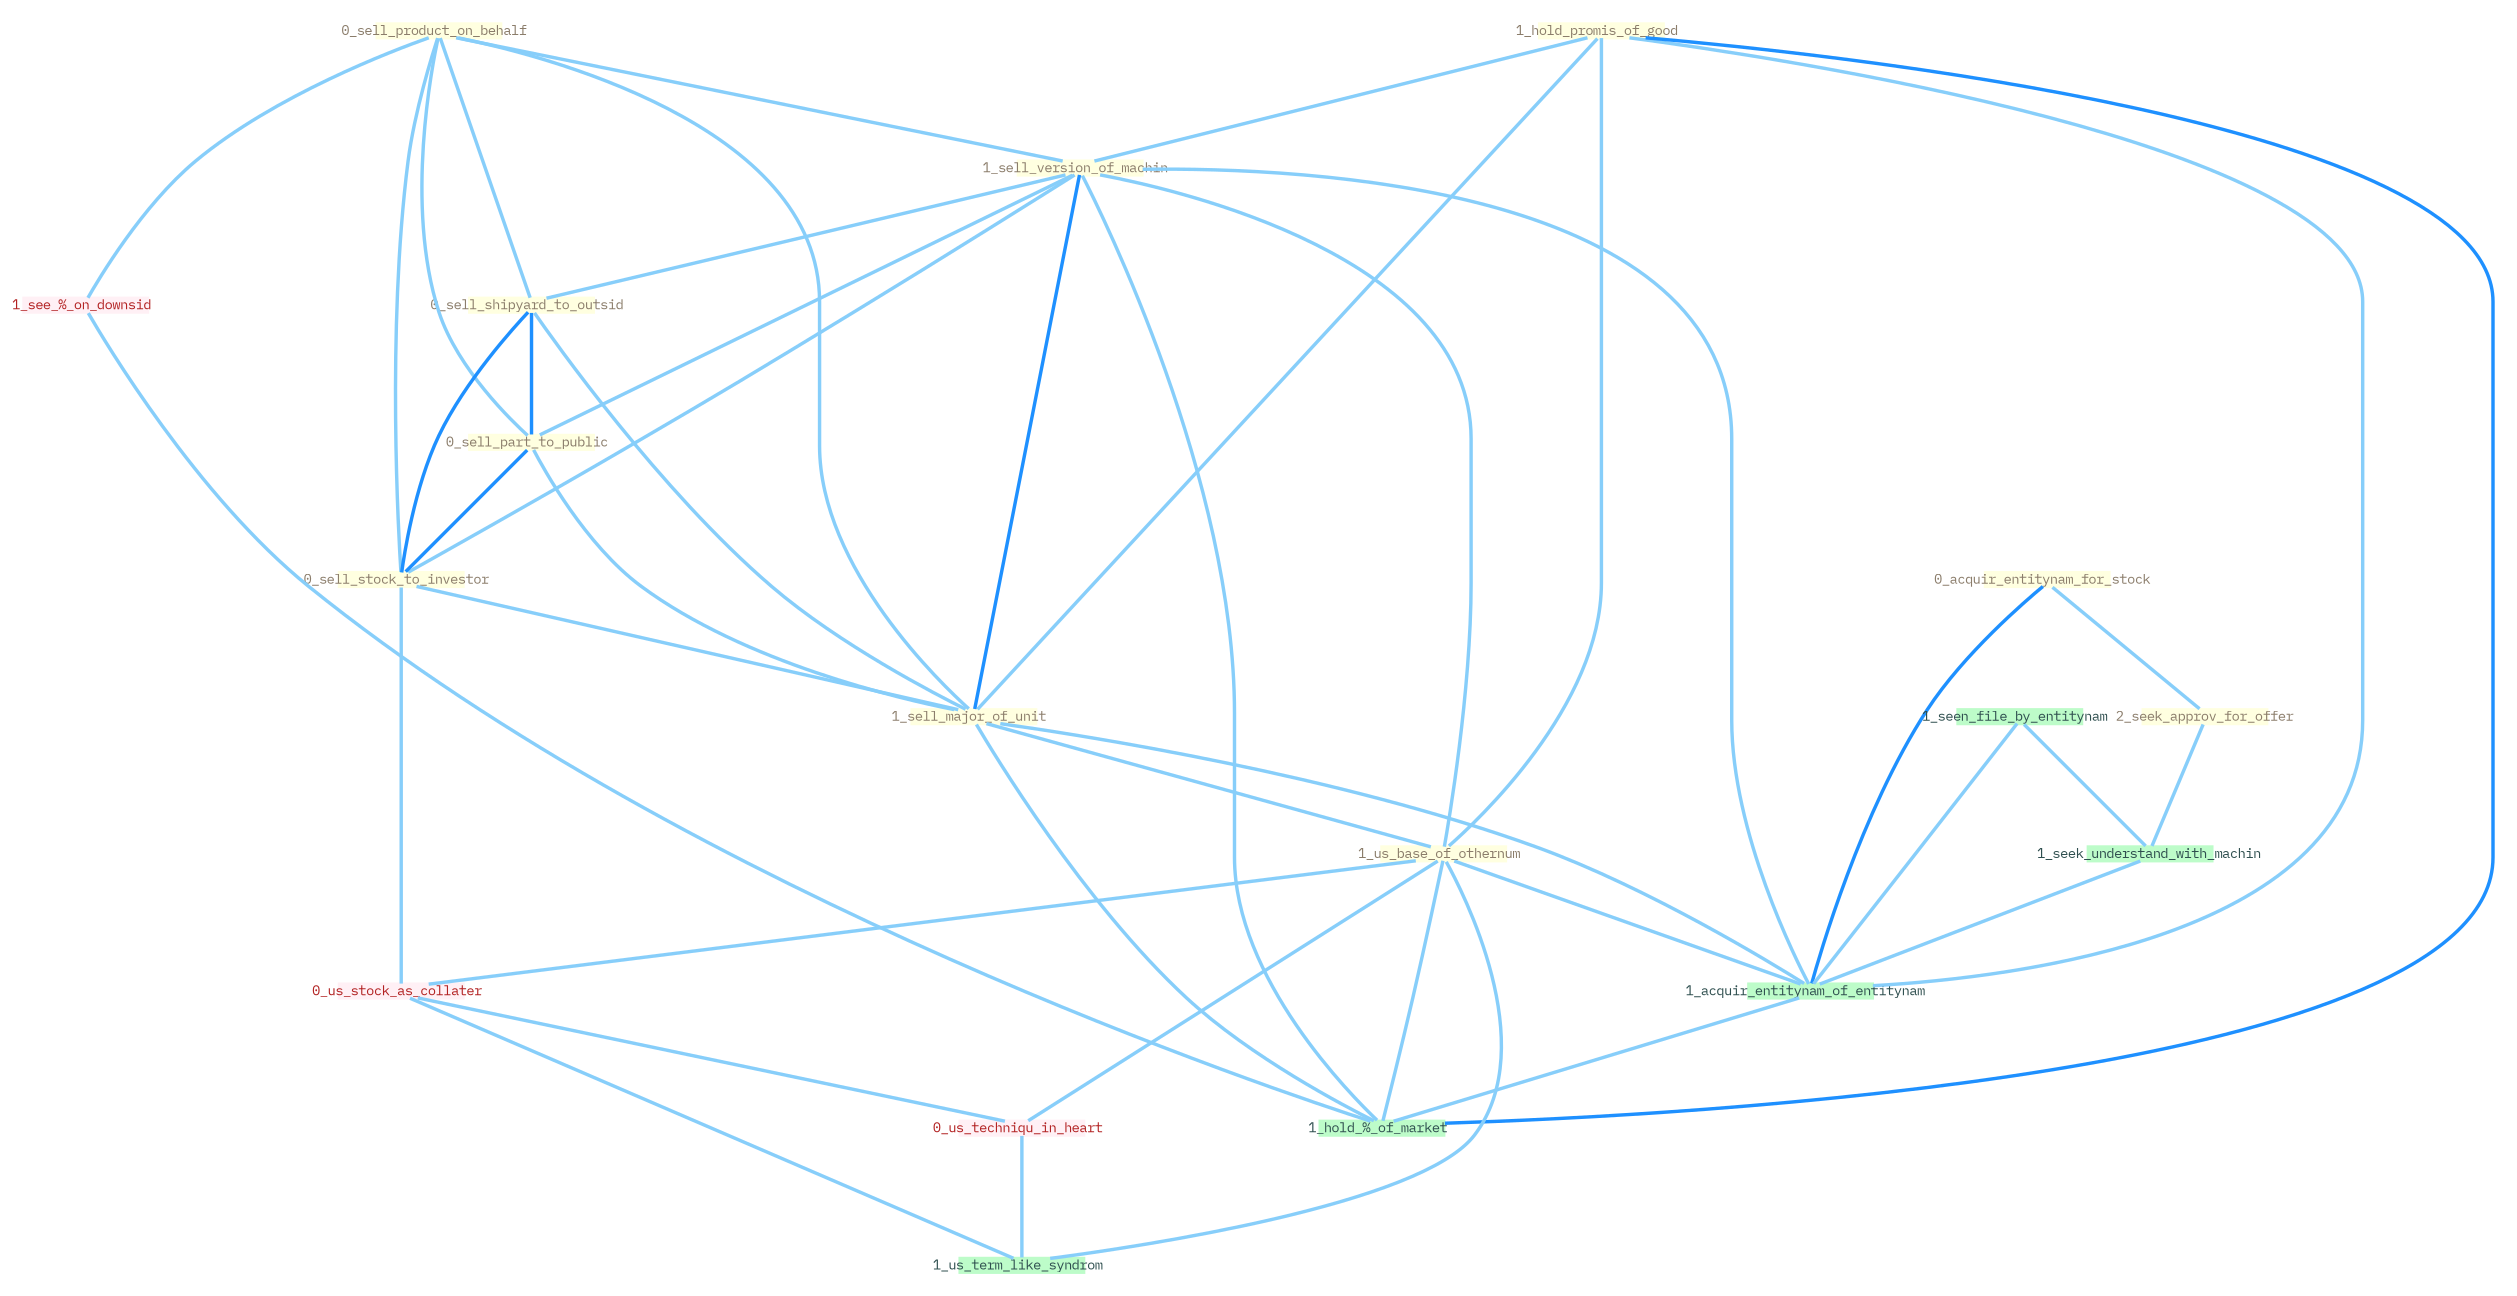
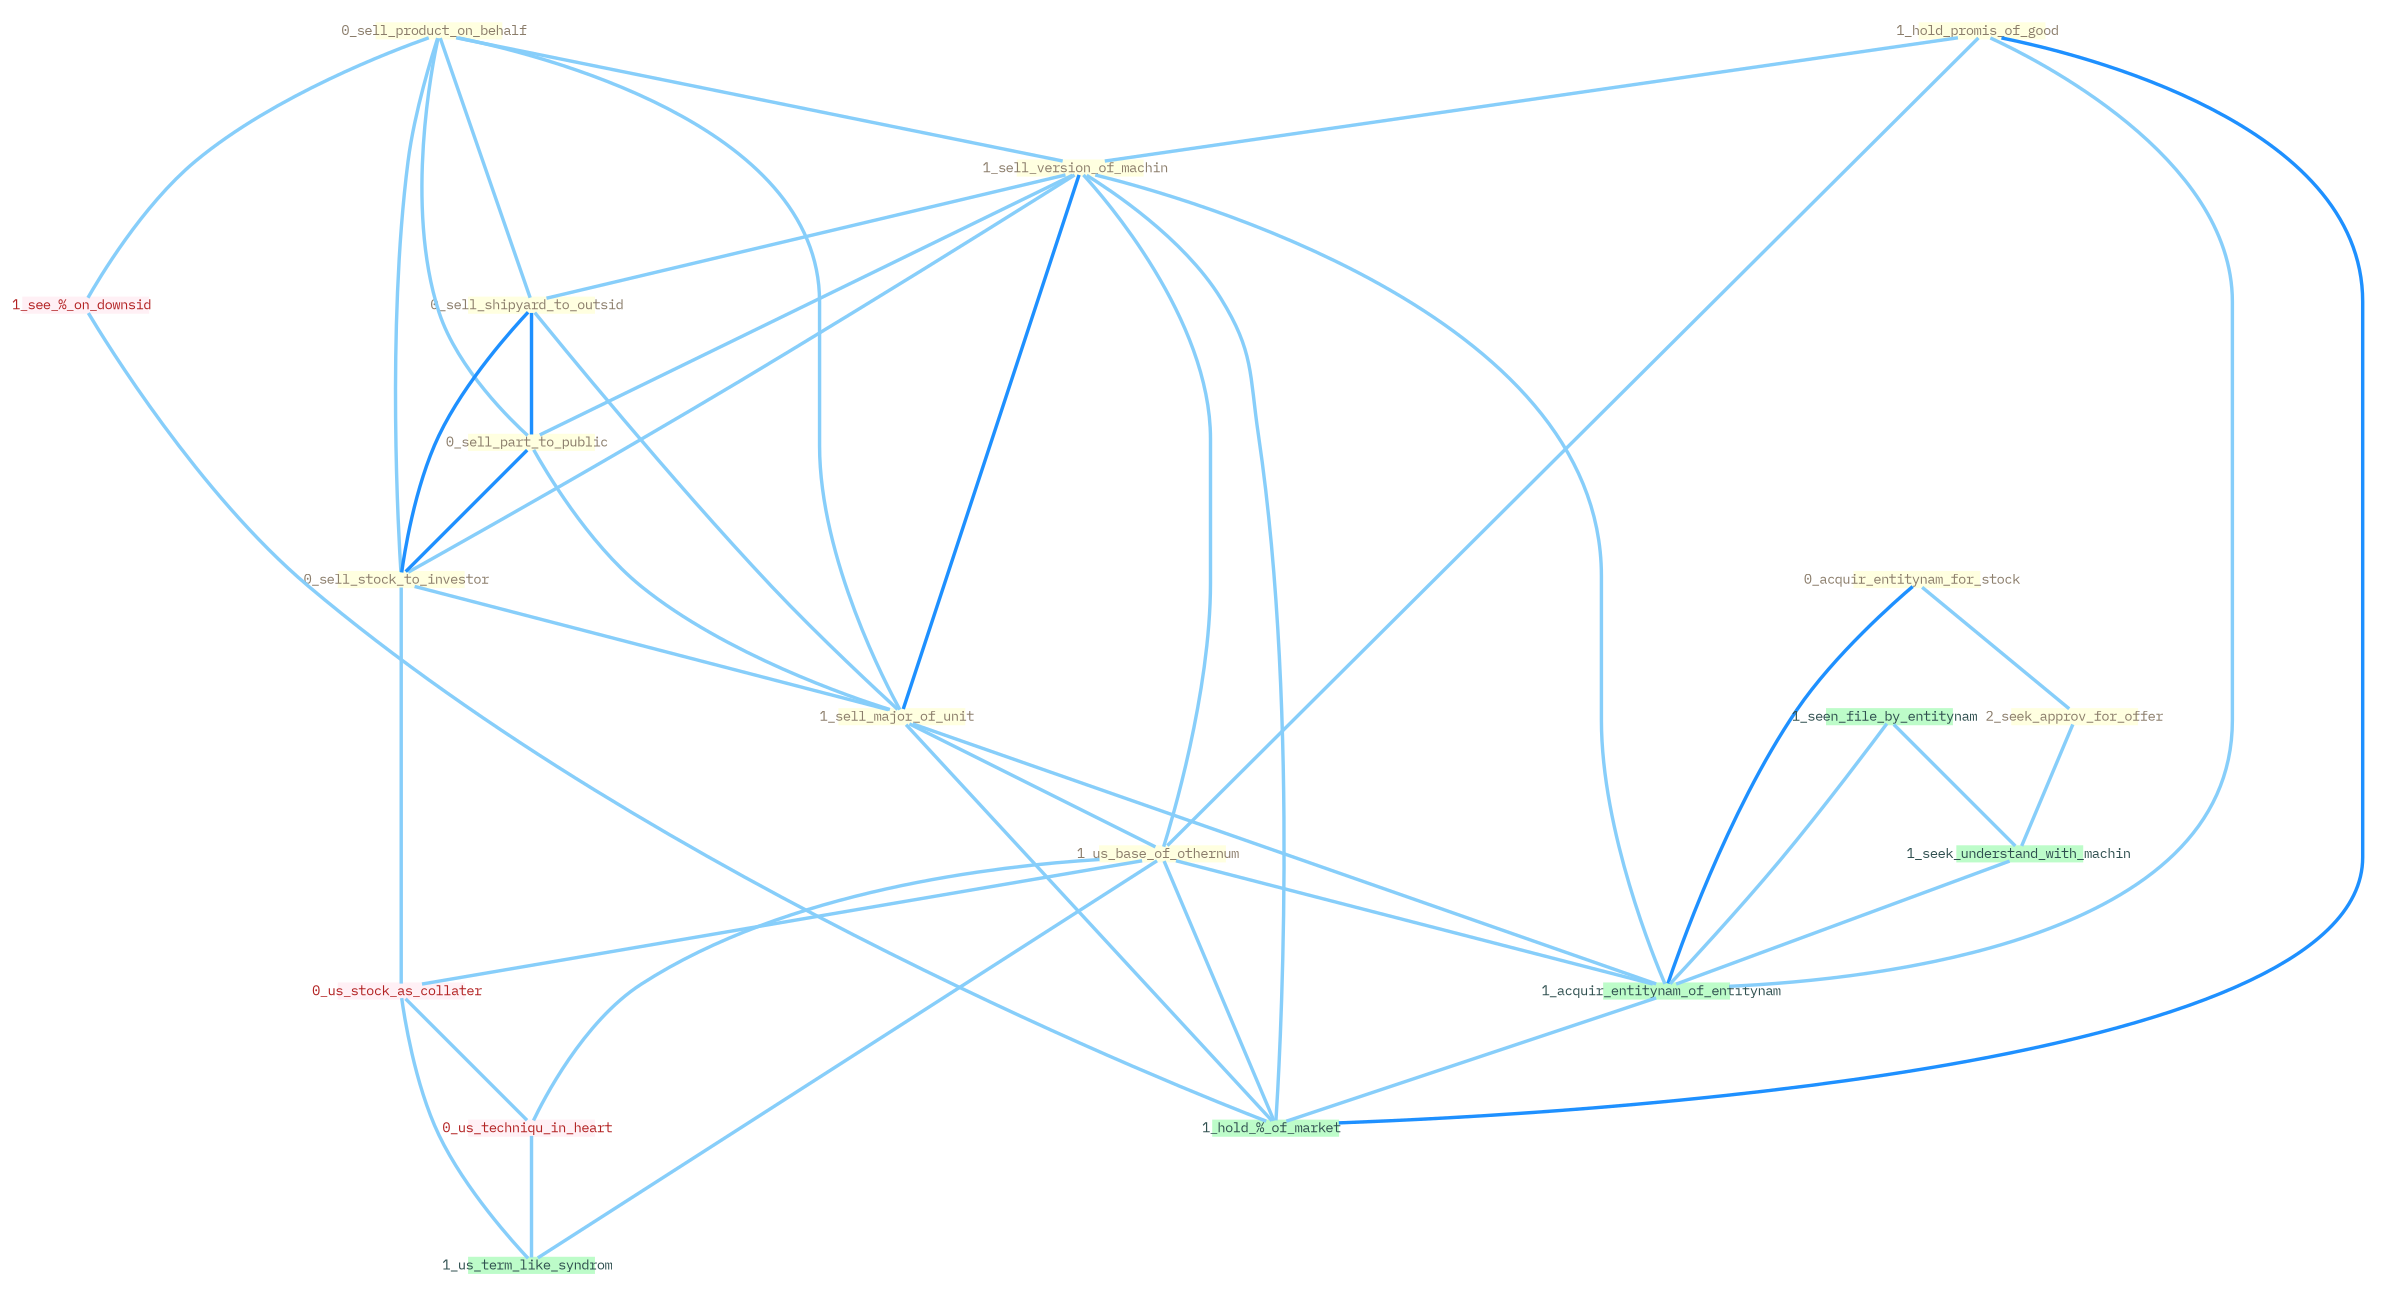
edge "1_hold_promis_of_good" -- "1_sell_major_of_unit": removed
